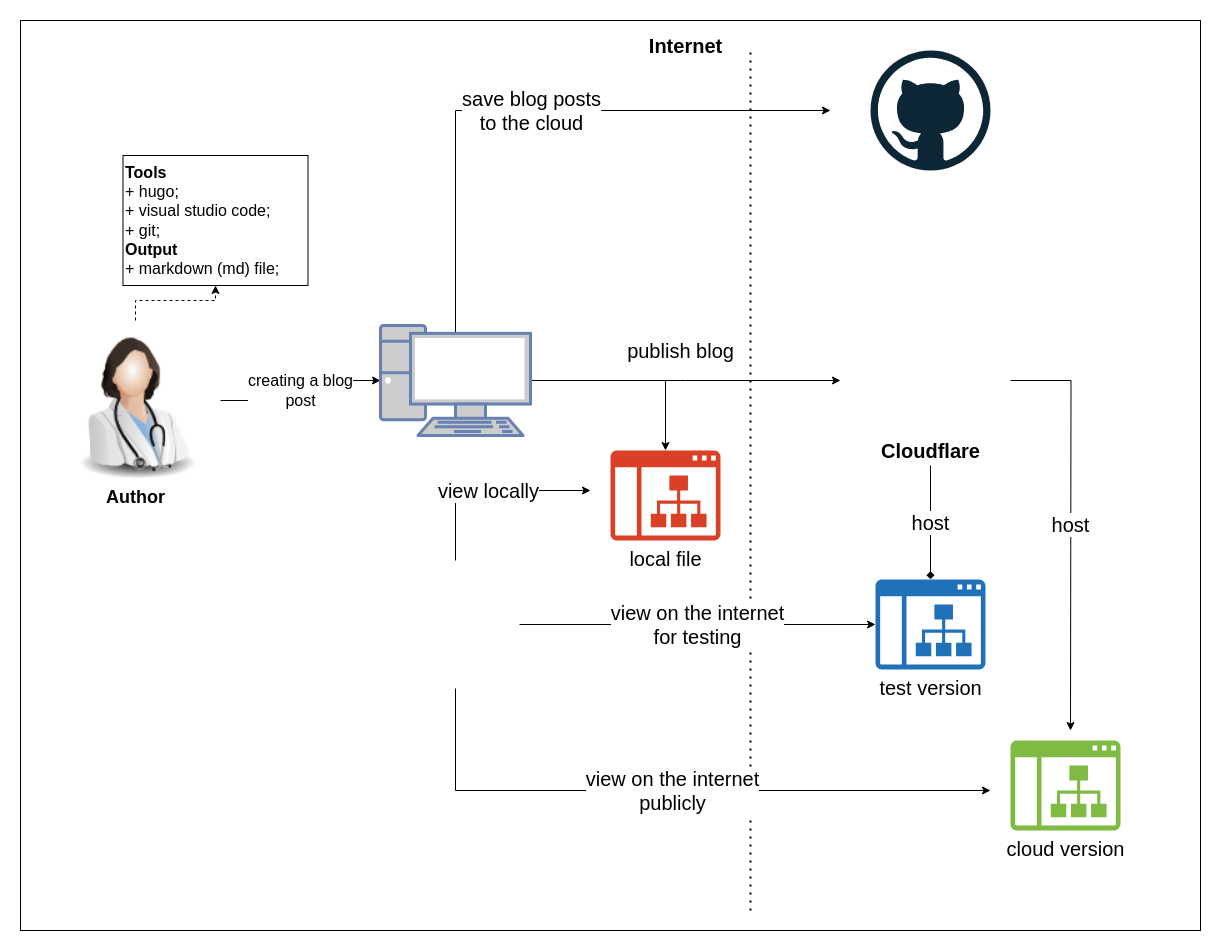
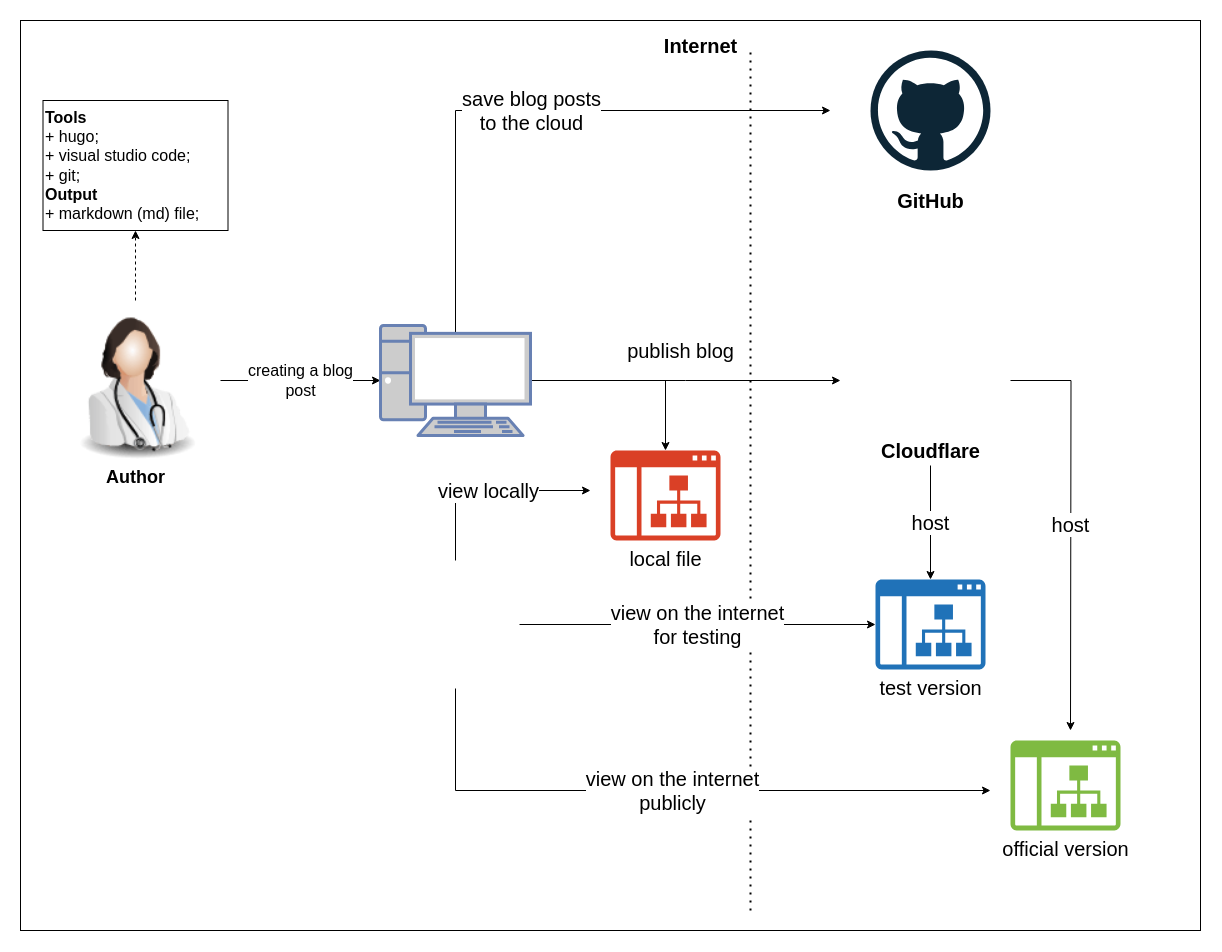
node "Internet": moved (686, 46) -> (701, 46)
node "GitHub": added
node "Tools + hugo; + visual studio code; + git; Output + markdown (md) file;": moved (216, 221) -> (136, 166)
node "Author": moved (136, 401) -> (136, 381)
edge "Cloudflare" -> "test version": arrowhead diamond -> classic
node "cloud version": label "cloud version" -> "official version"
